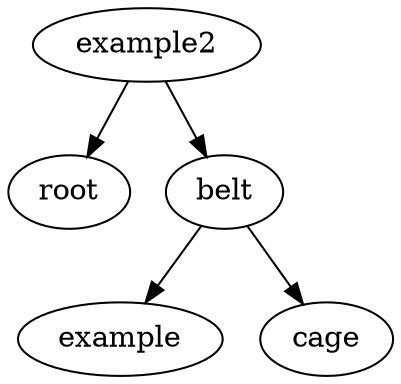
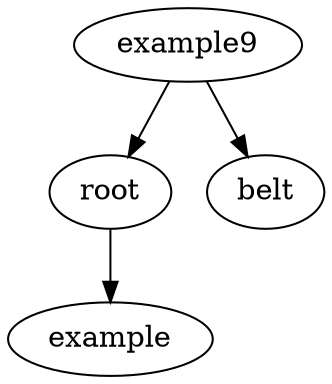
node "example2": label "example2" -> "example9"
edge "belt" -> "example": now "root" -> "example"
node "cage": removed
